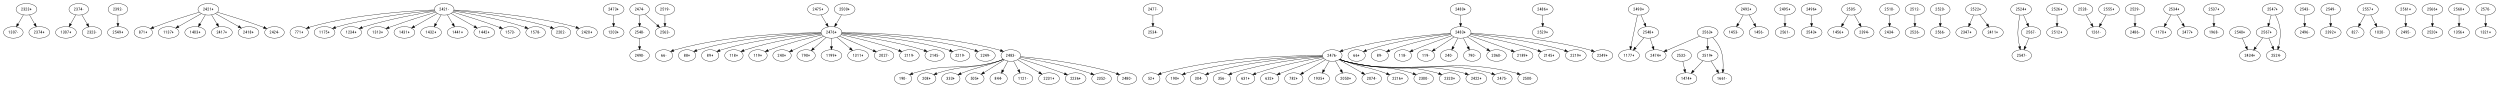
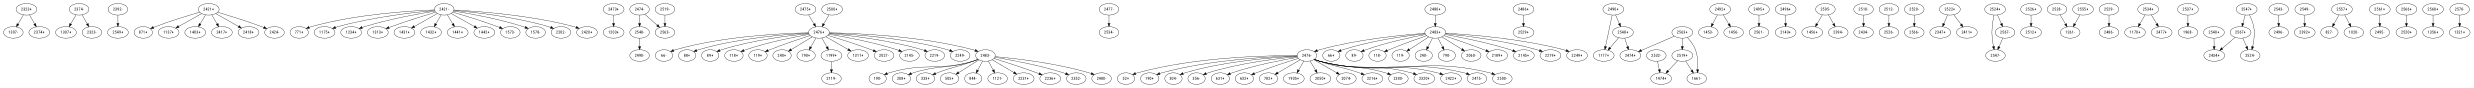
node "2543+": label "2543+" -> "2143+"
edge "2476+" -> "2119-": now "1199+" -> "2119-"
